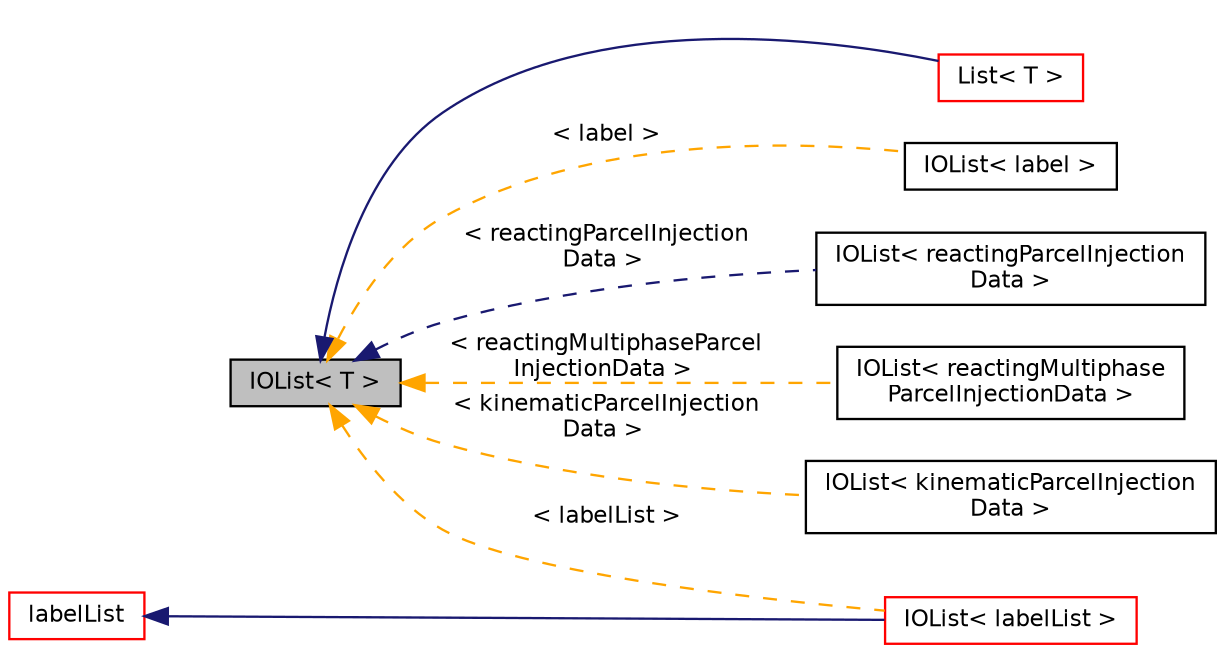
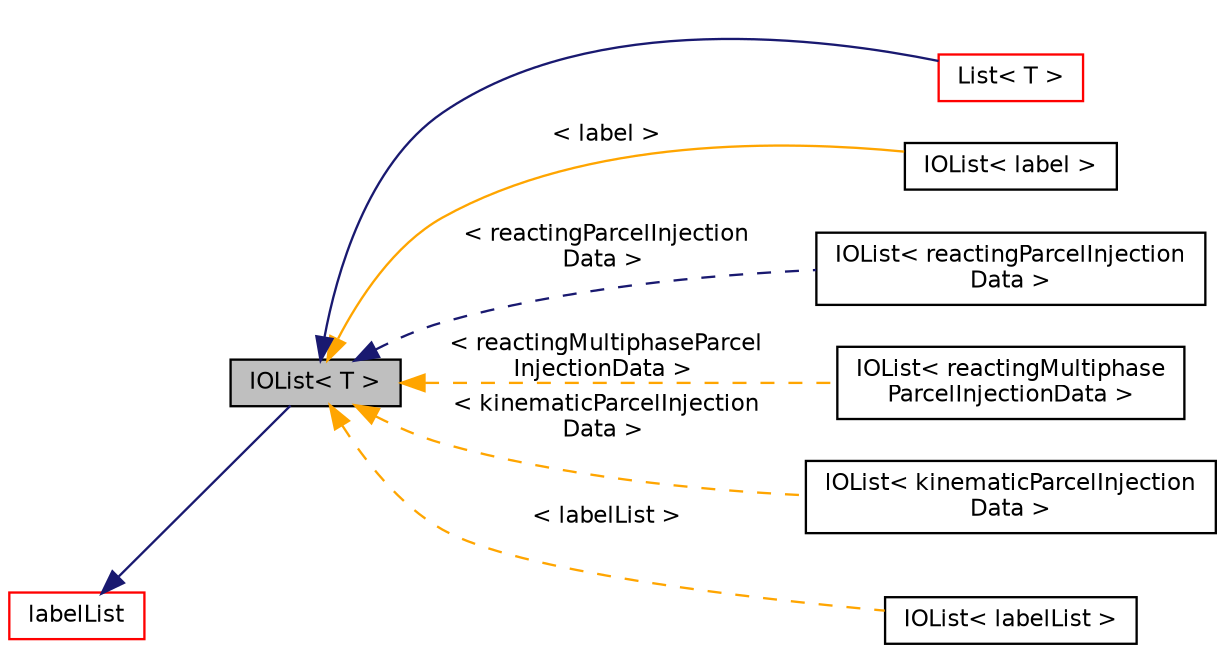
edge "IOList< label >" -> "IOList< T >": style dashed -> solid
edge "IOList< labelList >" -> "labelList": now "IOList< T >" -> "labelList"
node "IOList< labelList >": color red -> black
